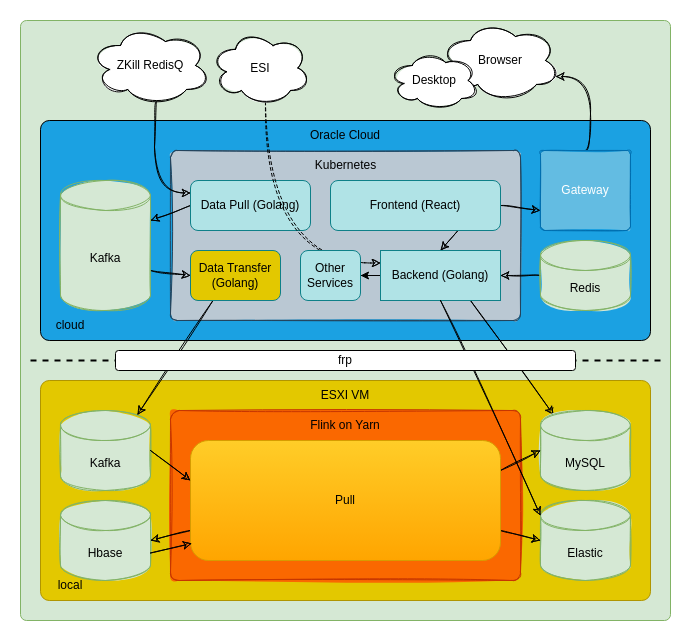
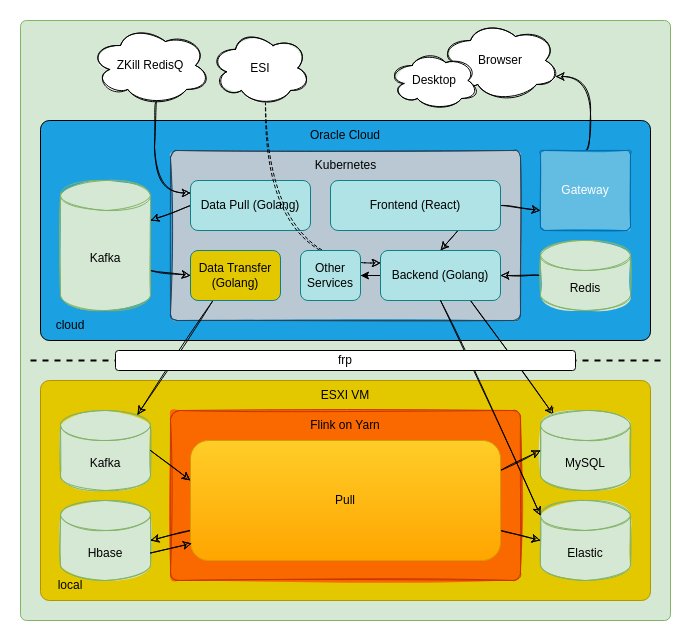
node "Backend (Golang)": shape rectangle -> rounded rectangle
